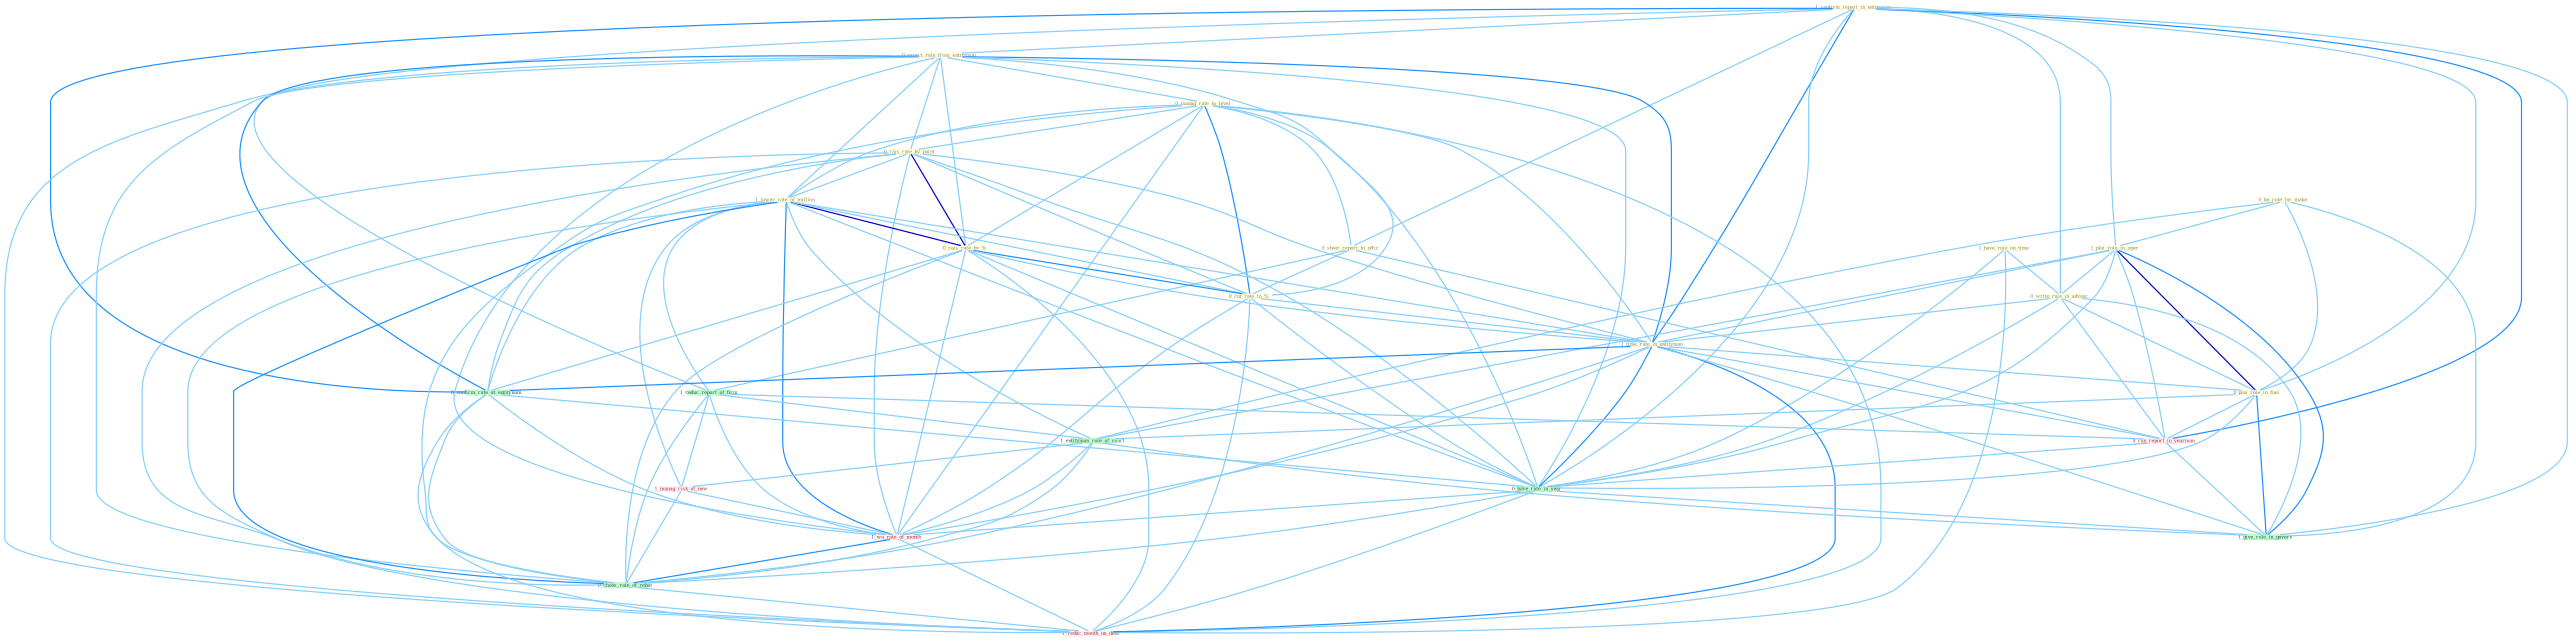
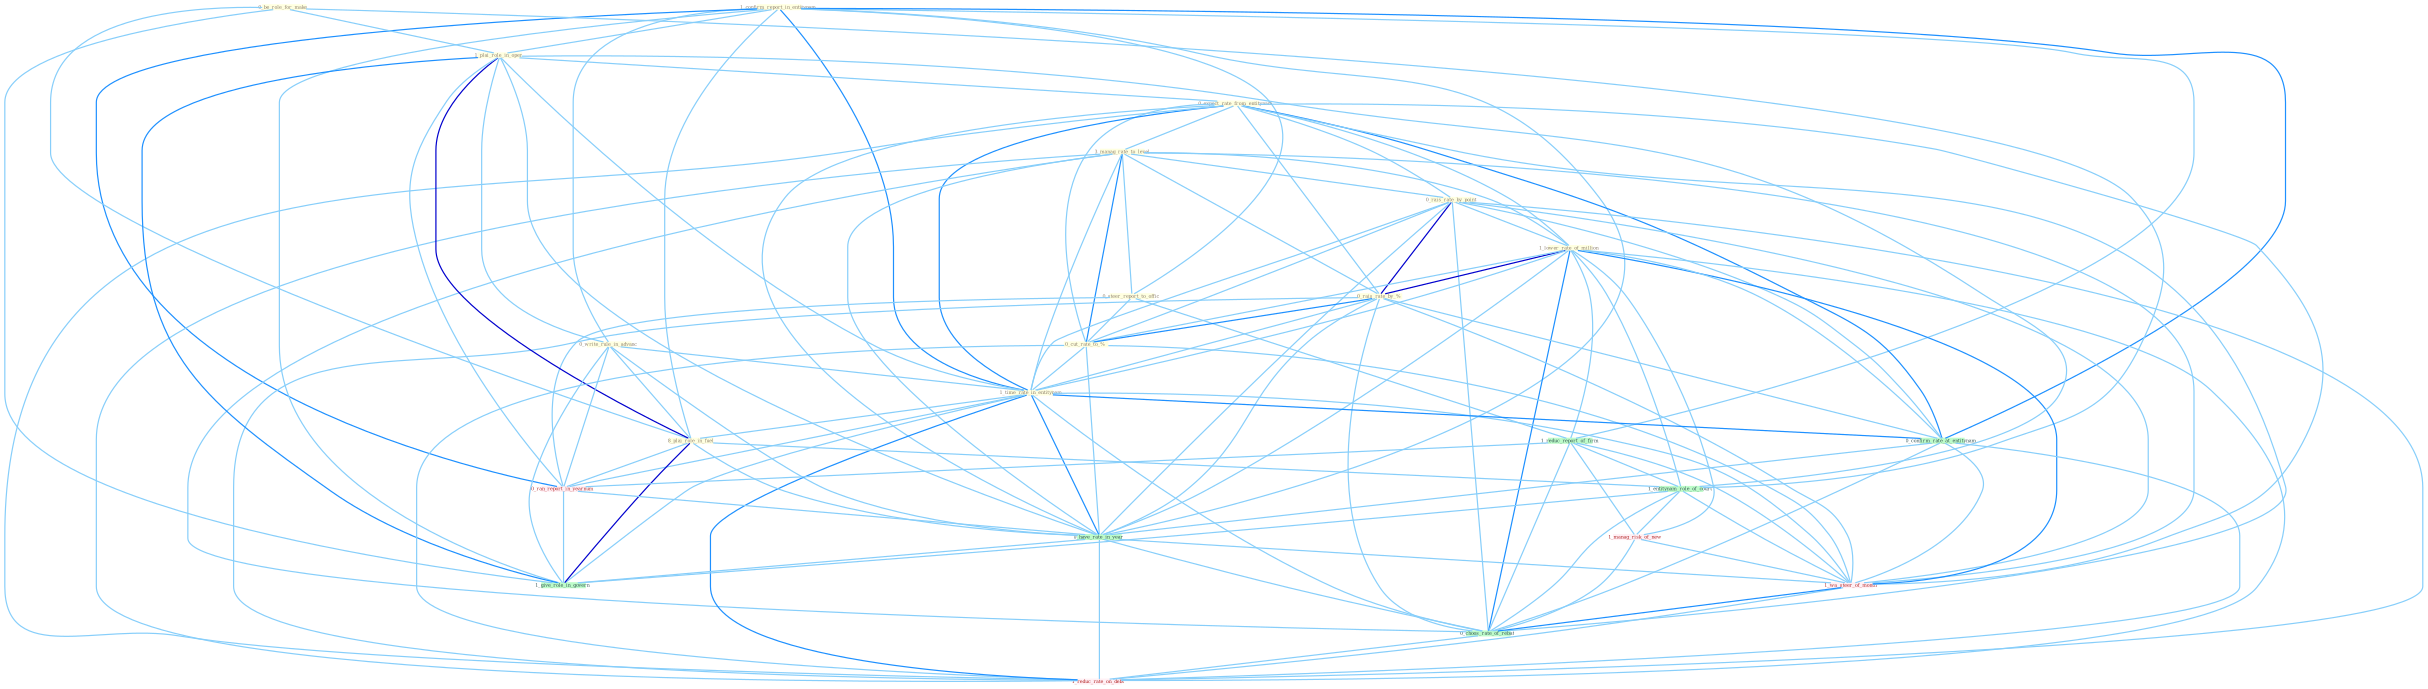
edge "1_confirm_report_in_entitynam" -- "0_expect_rate_from_entitynam": now "1_plai_role_in_oper" -- "0_expect_rate_from_entitynam"
node "0_manag_rate_to_level": label "0_manag_rate_to_level" -> "3_manag_rate_to_level"
node "1_have_rule_on_time": removed
edge "8_plai_role_in_fuel" -- "1_give_role_in_govern": color #1e90ff -> #0000cd
node "1_wa_rate_of_month": label "1_wa_rate_of_month" -> "1_wa_steer_of_month"
node "1_reduc_month_on_debt": label "1_reduc_month_on_debt" -> "1_reduc_rate_on_debt"
